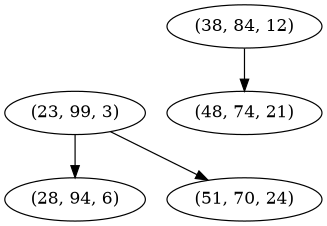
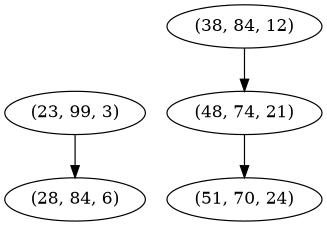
edge "(23, 99, 3)" -> "(51, 70, 24)": now "(48, 74, 21)" -> "(51, 70, 24)"
node "(28, 94, 6)": label "(28, 94, 6)" -> "(28, 84, 6)"
